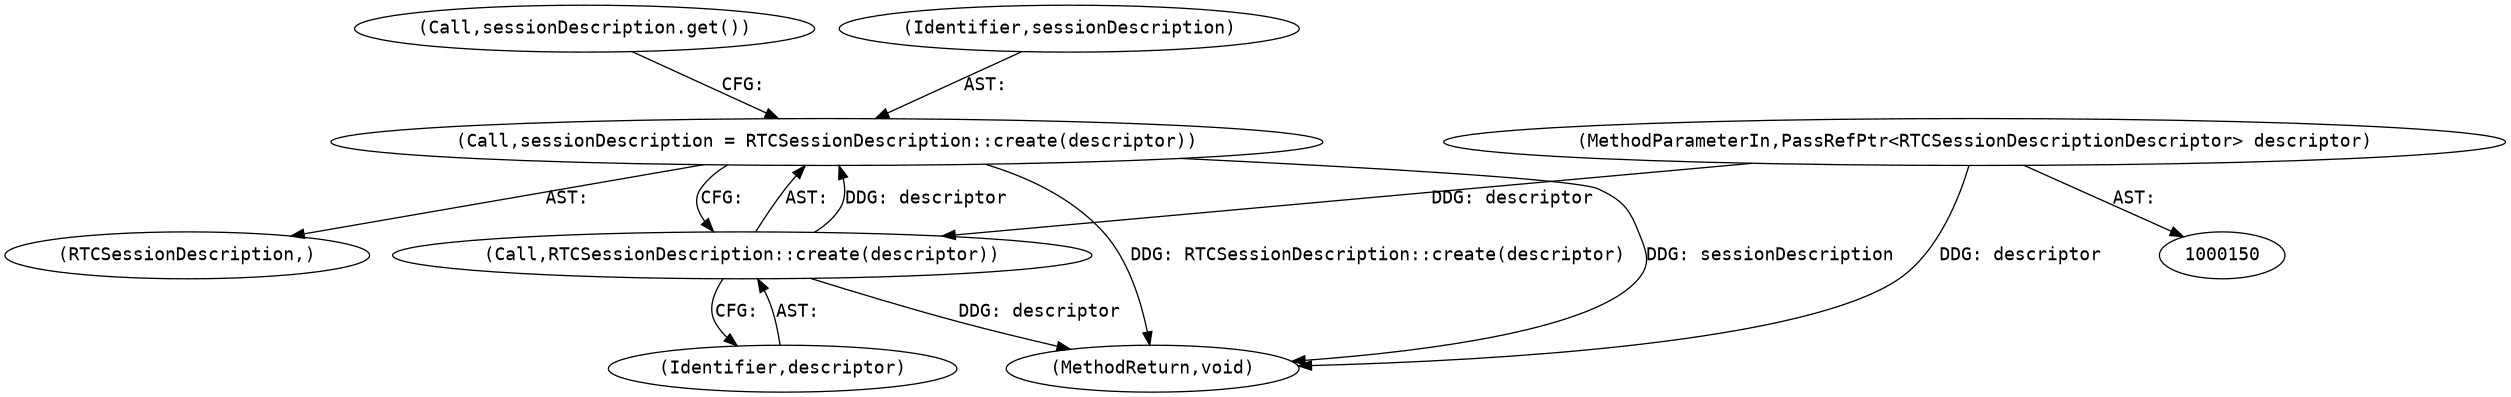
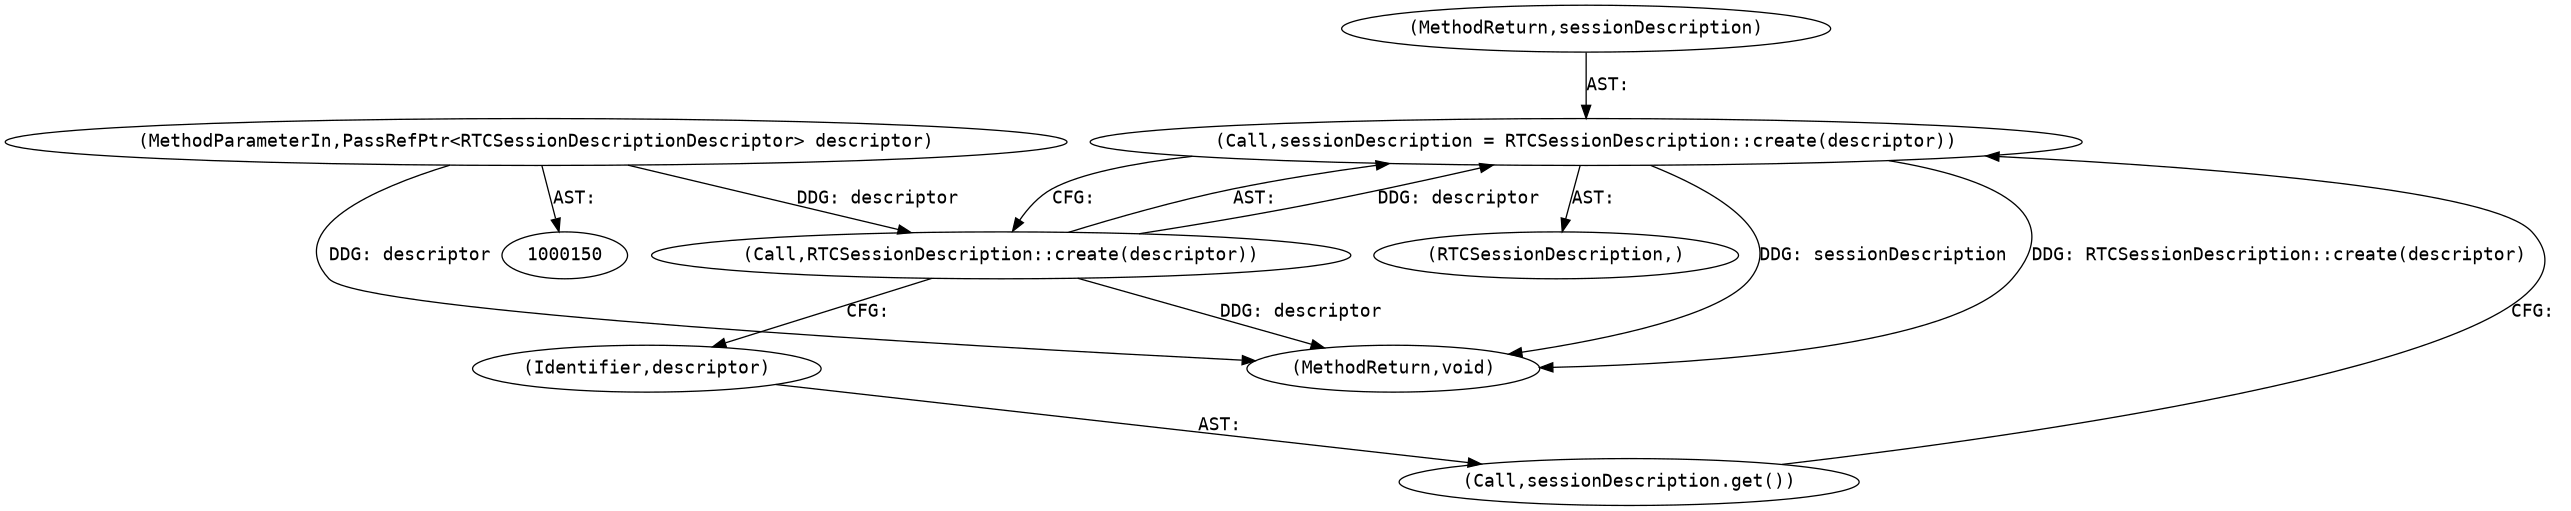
node "(Identifier,sessionDescription)": label "(Identifier,sessionDescription)" -> "(MethodReturn,sessionDescription)"
edge "(Identifier,descriptor)" -> "(Call,RTCSessionDescription::create(descriptor))": now "(Identifier,descriptor)" -> "(Call,sessionDescription.get())"
